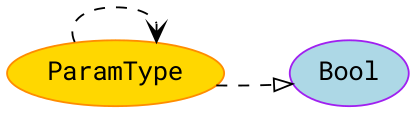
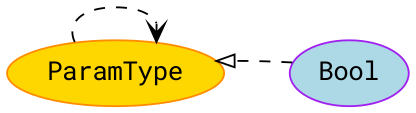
edge "ParamType" -> "Bool": reversed
